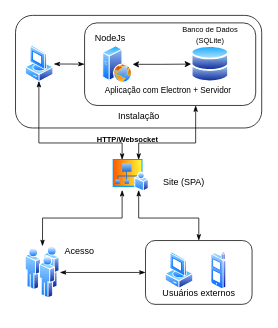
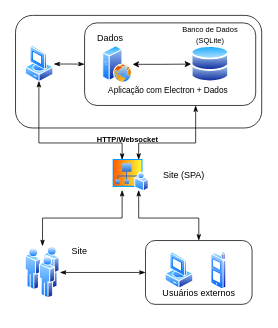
node "NodeJs": label "NodeJs" -> "Dados"
node "Aplicação com Electron + Servidor": label "Aplicação com Electron + Servidor" -> "Aplicação com Electron + Dados"
node "Instalação": removed
node "Site (SPA)": moved (183, 182) -> (183, 175)
node "Acesso": label "Acesso" -> "Site"
